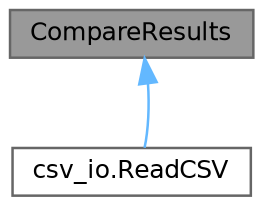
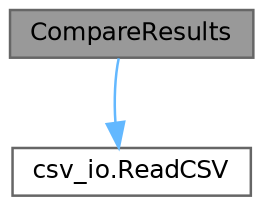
edge "csv_io.ReadCSV" -> "CompareResults": reversed
